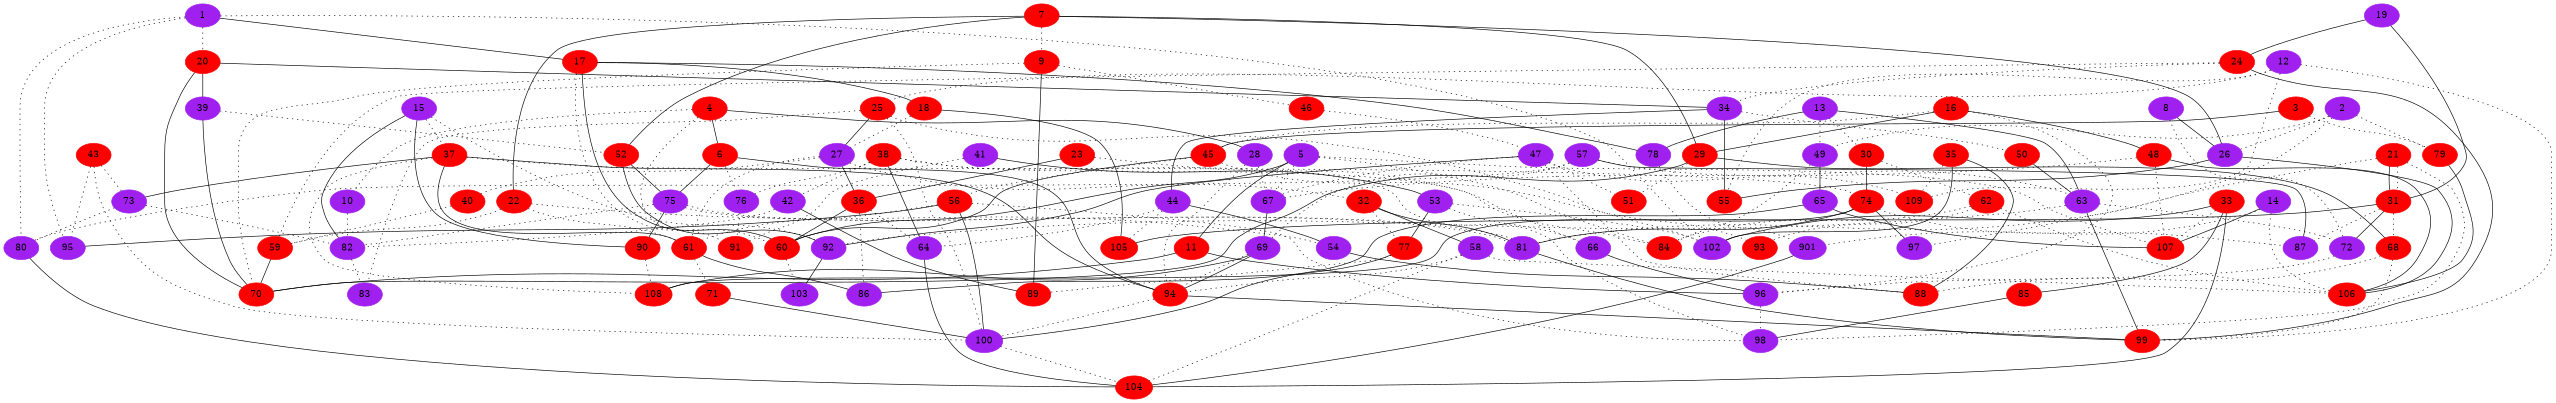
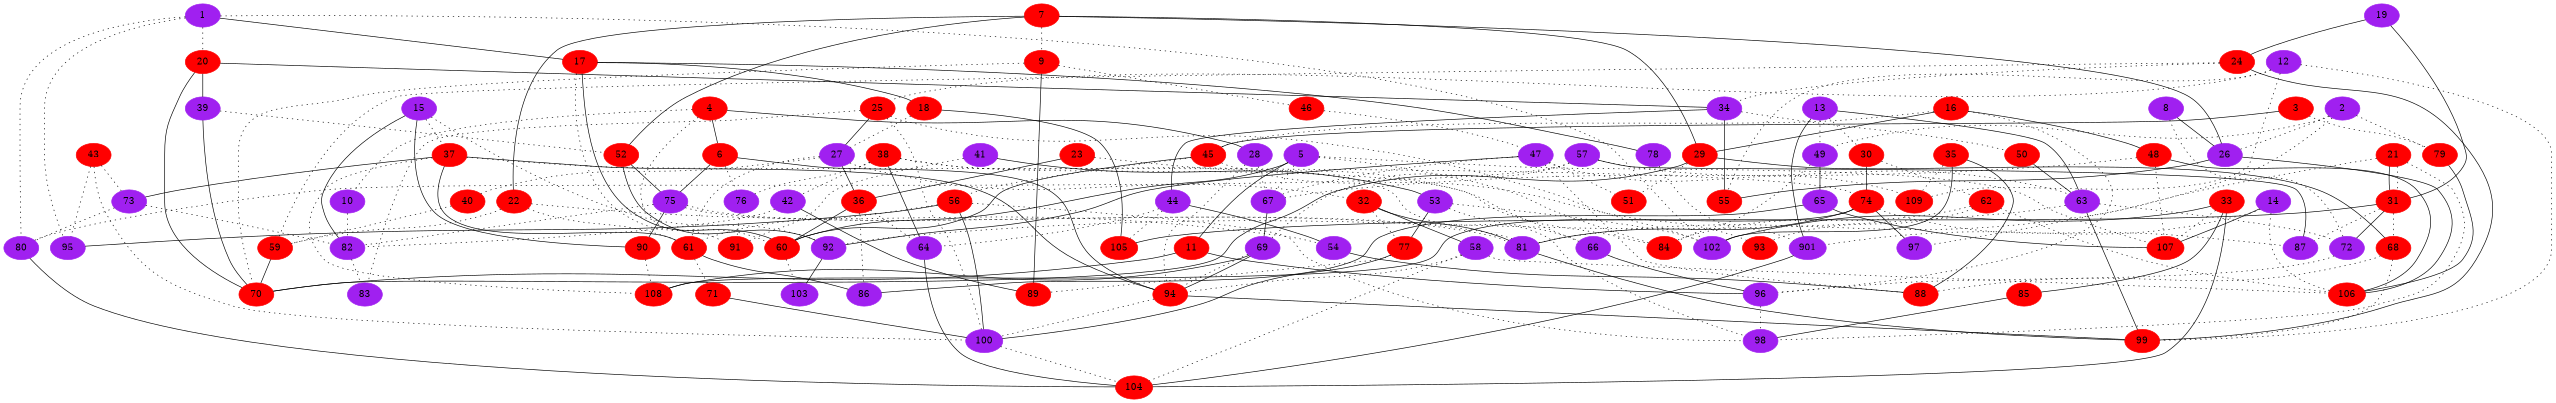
edge "13" -- "78": now "13" -- "901"
